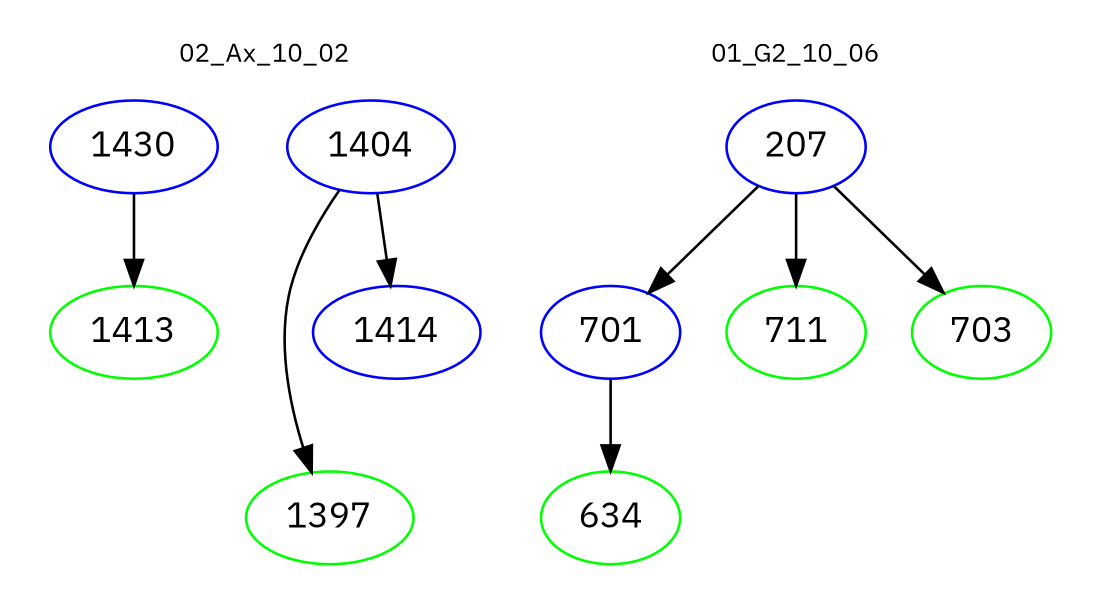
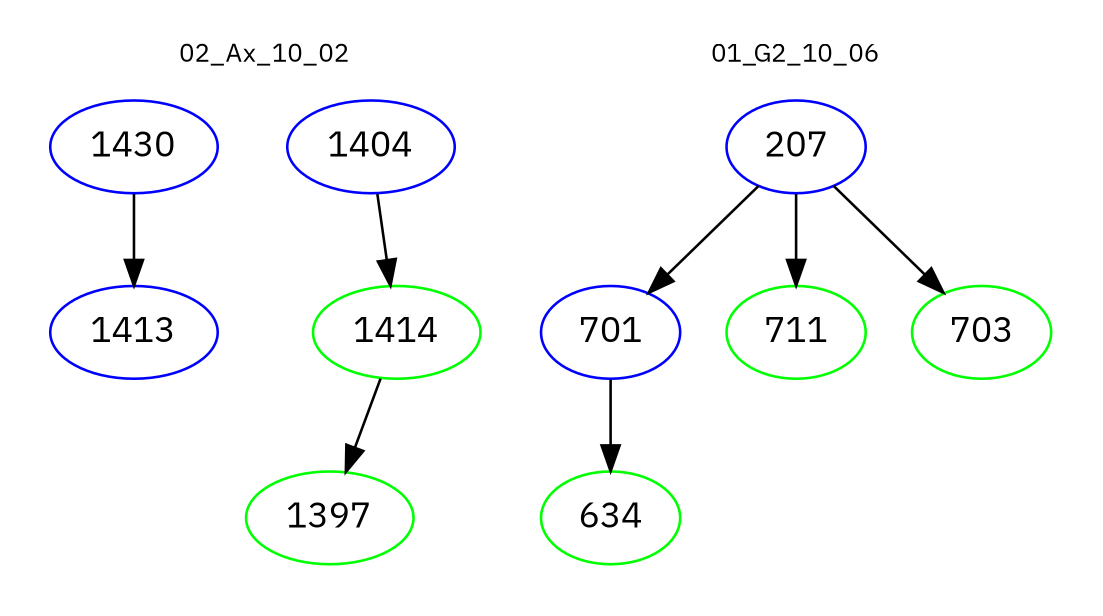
edge "1404" -> "1397": now "1414" -> "1397"
node "1413": color green -> blue
node "1414": color blue -> green
